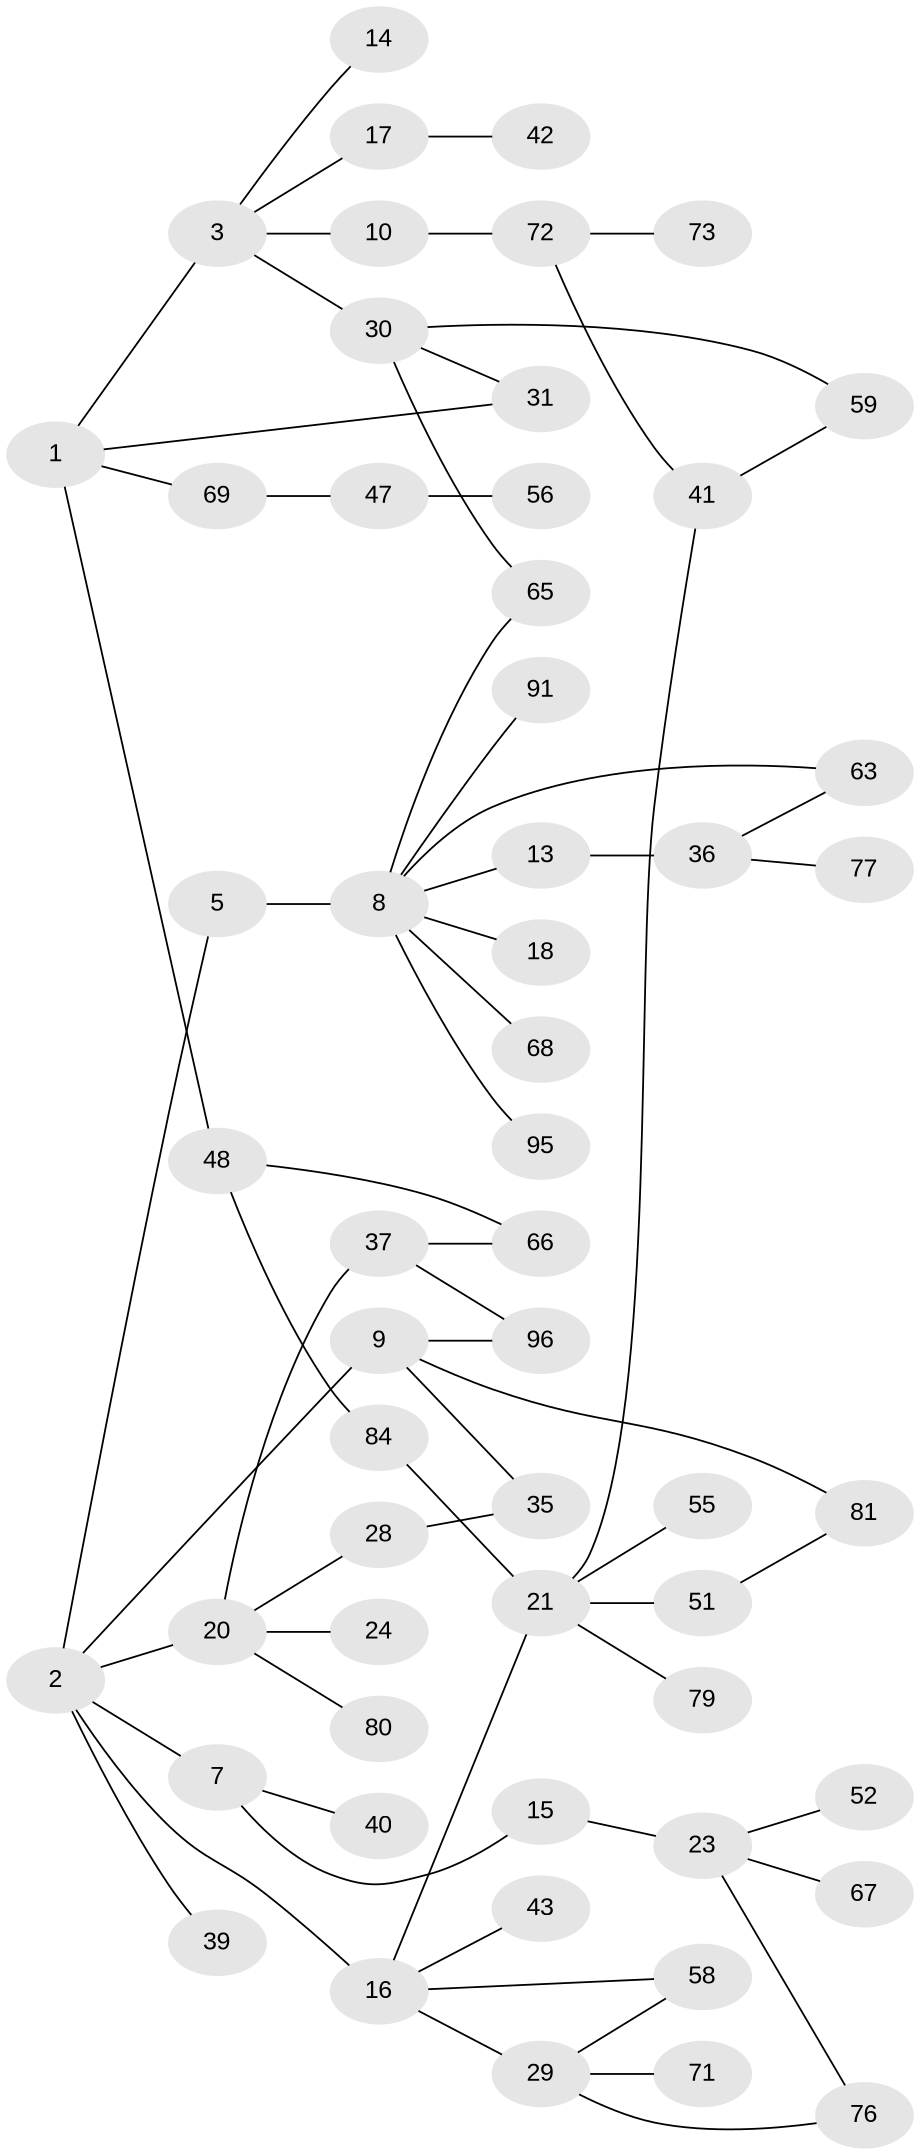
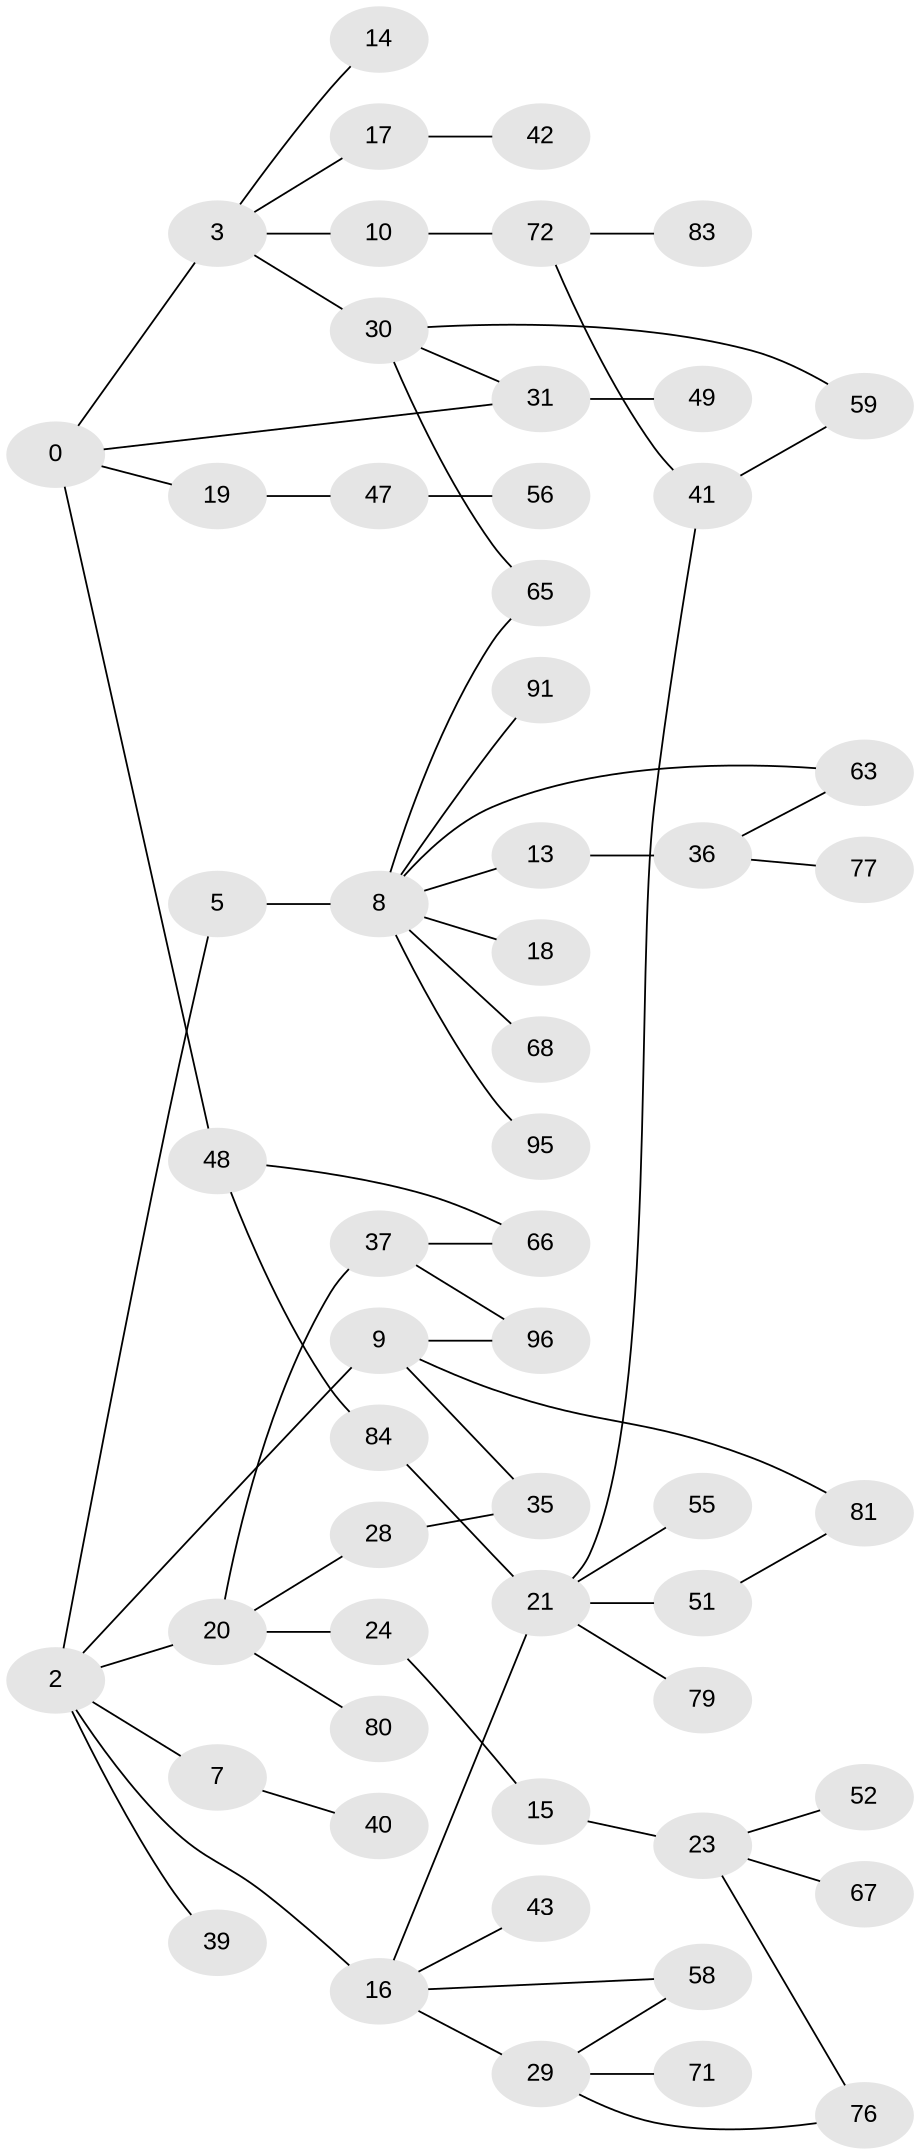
node "73": label "73" -> "83"
node "49": added
node "1": label "1" -> "0"
node "69": label "69" -> "19"
edge "7" -- "15": now "24" -- "15"
